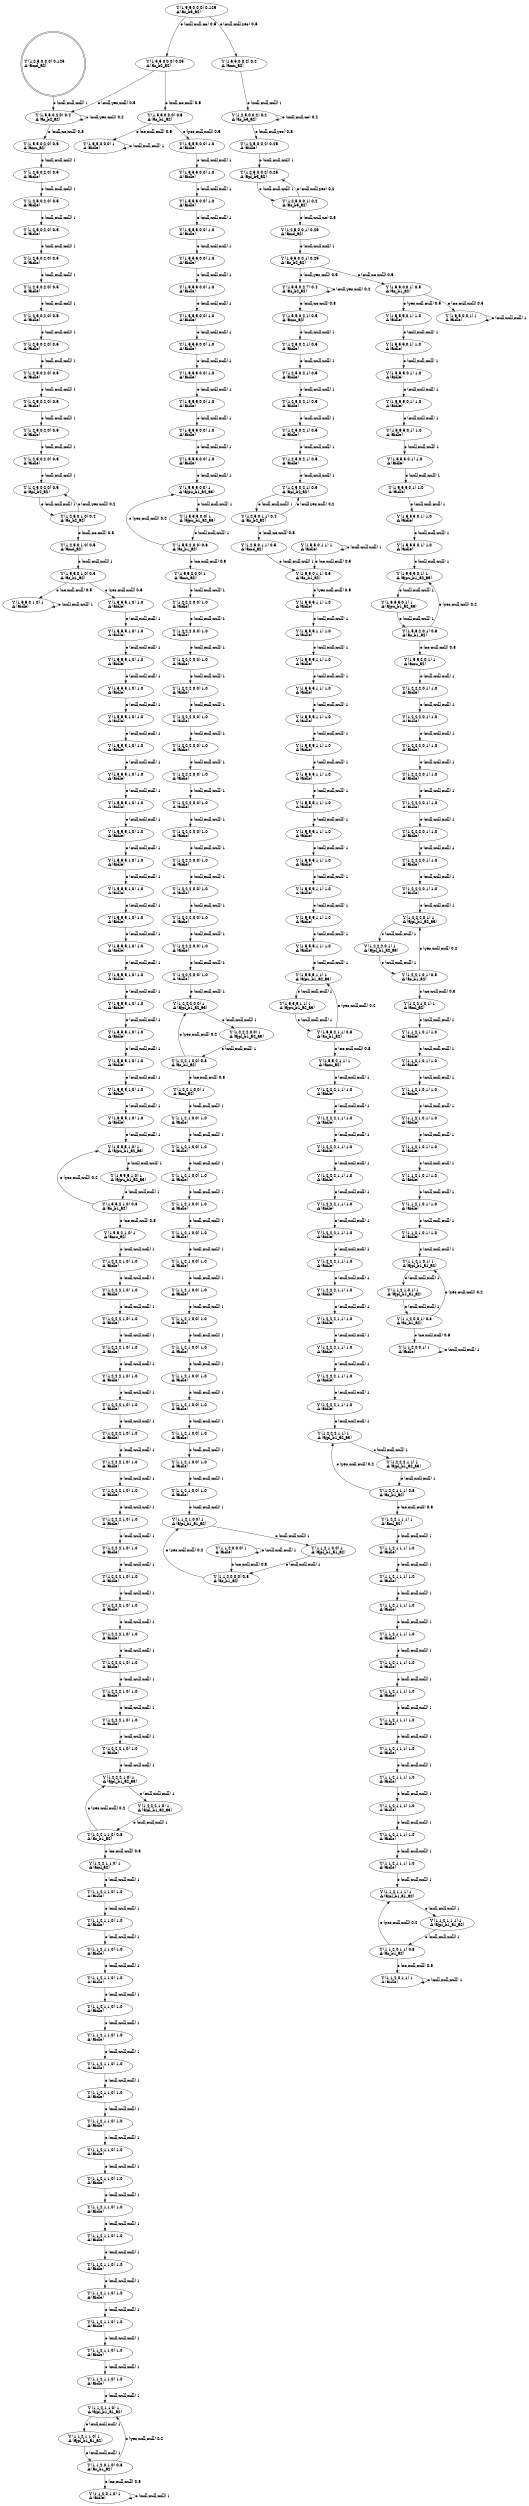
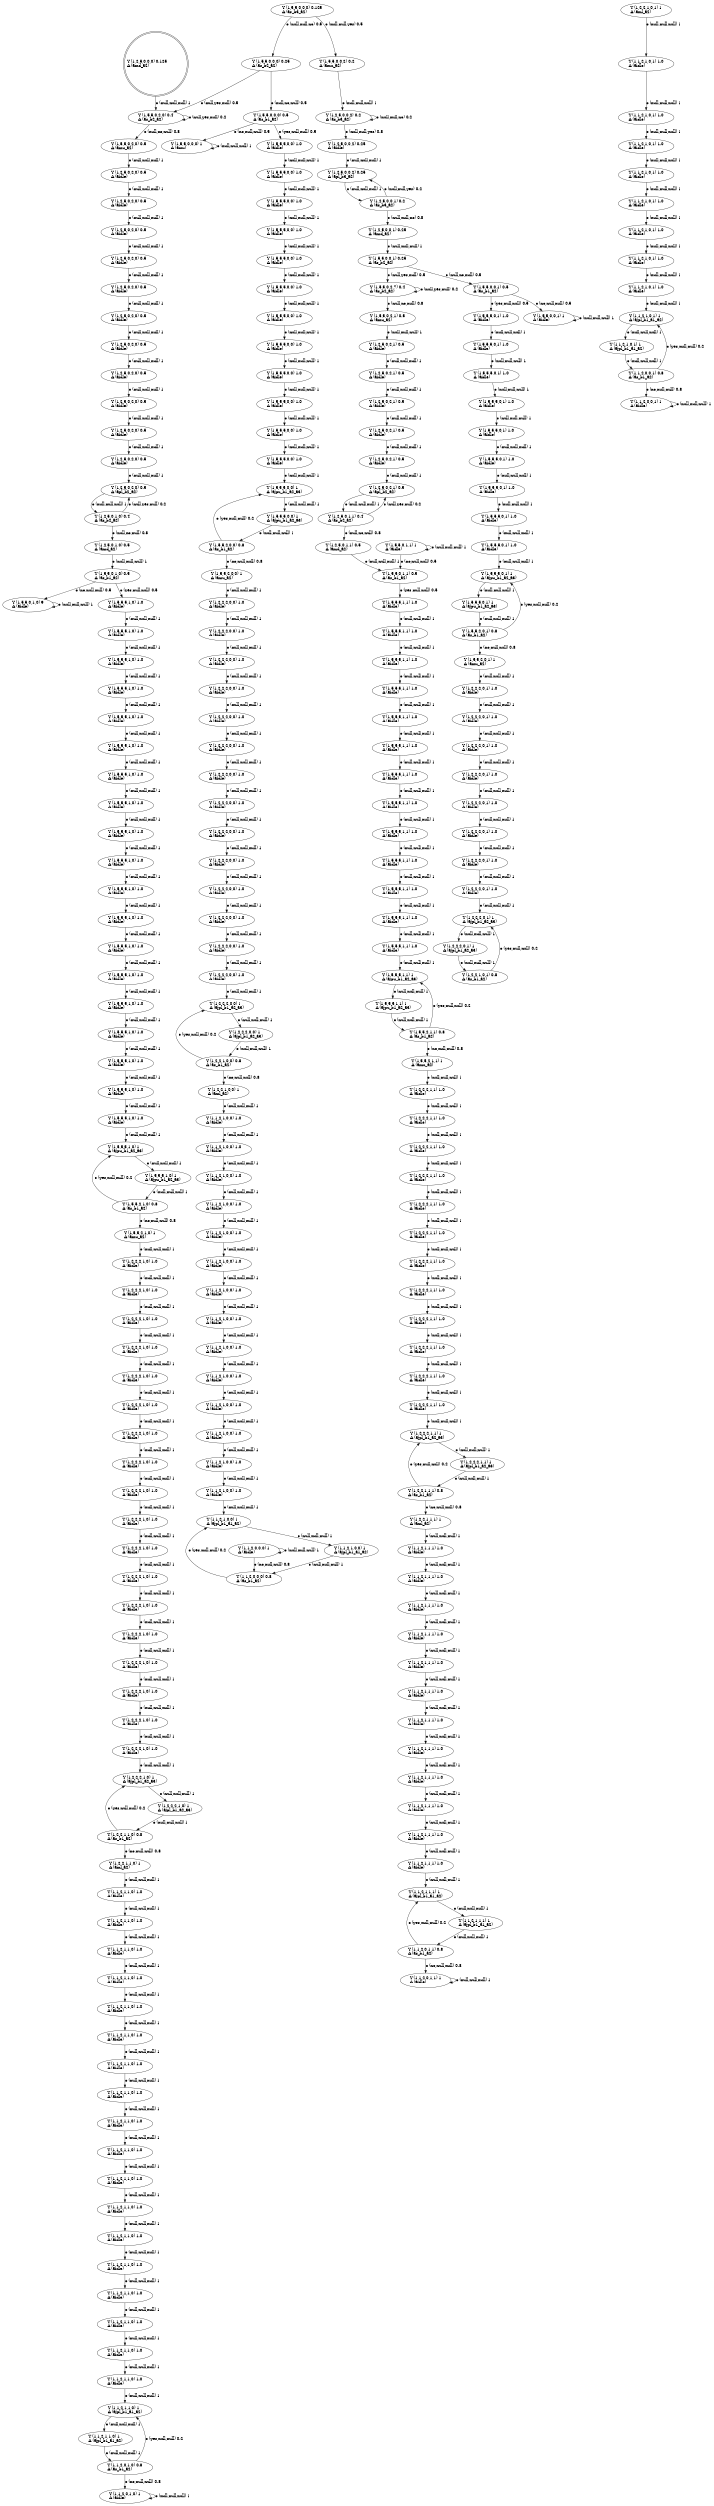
node "Y (1,5,5,0,0,0) 1 A (aidle)": label "Y (1,5,5,0,0,0) 1 A (aidle)" -> "Y (1,5,5,0,0,0) 1 A (amu)"
node "Y (1,5,5,0,1,0) 1 A (aidle)": label "Y (1,5,5,0,1,0) 1 A (aidle)" -> "Y (1,5,5,0,1,0) 9 A (aidle)"
edge "Y (1,2,2,1,0,1) 0.8 A (as_b1_a2)" -> "Y (1,2,2,1,0,1) 1 A (aml_a2)": removed, label "o (no,null,null) 0.8"
